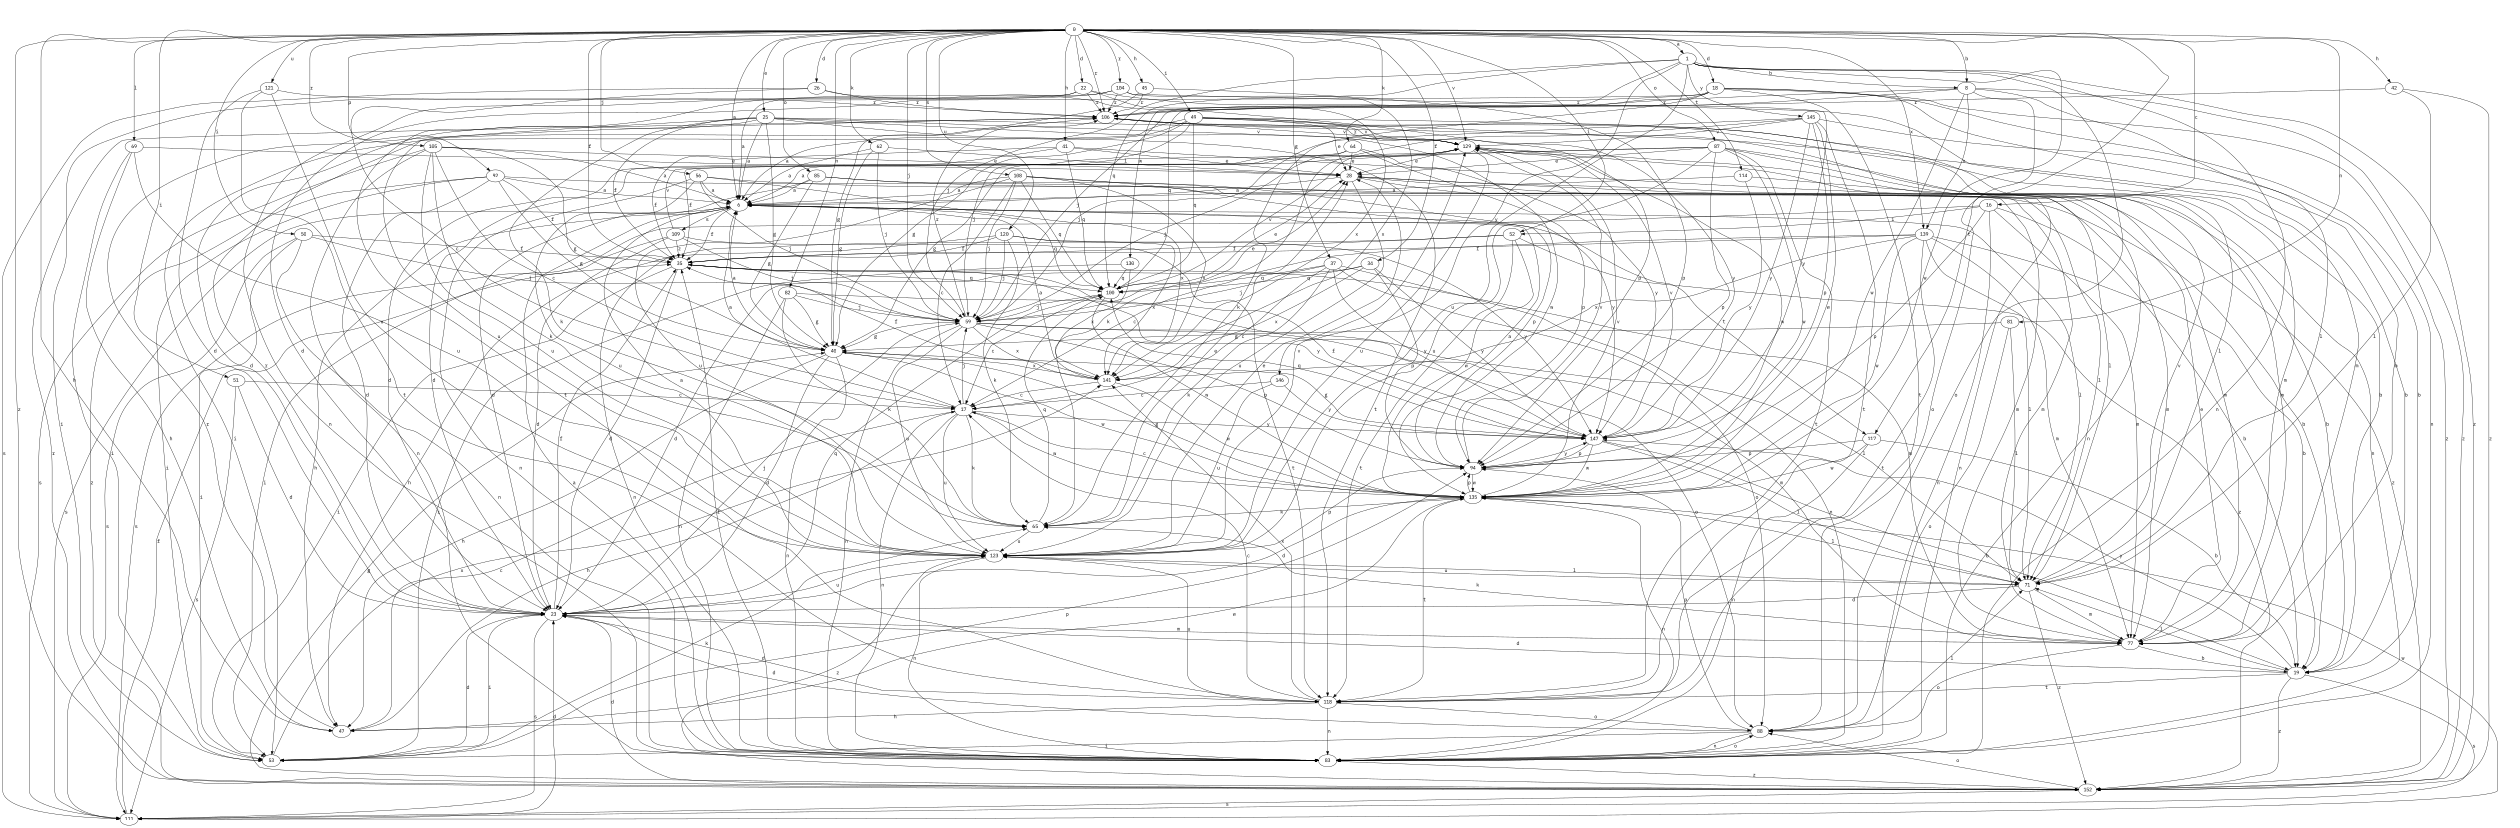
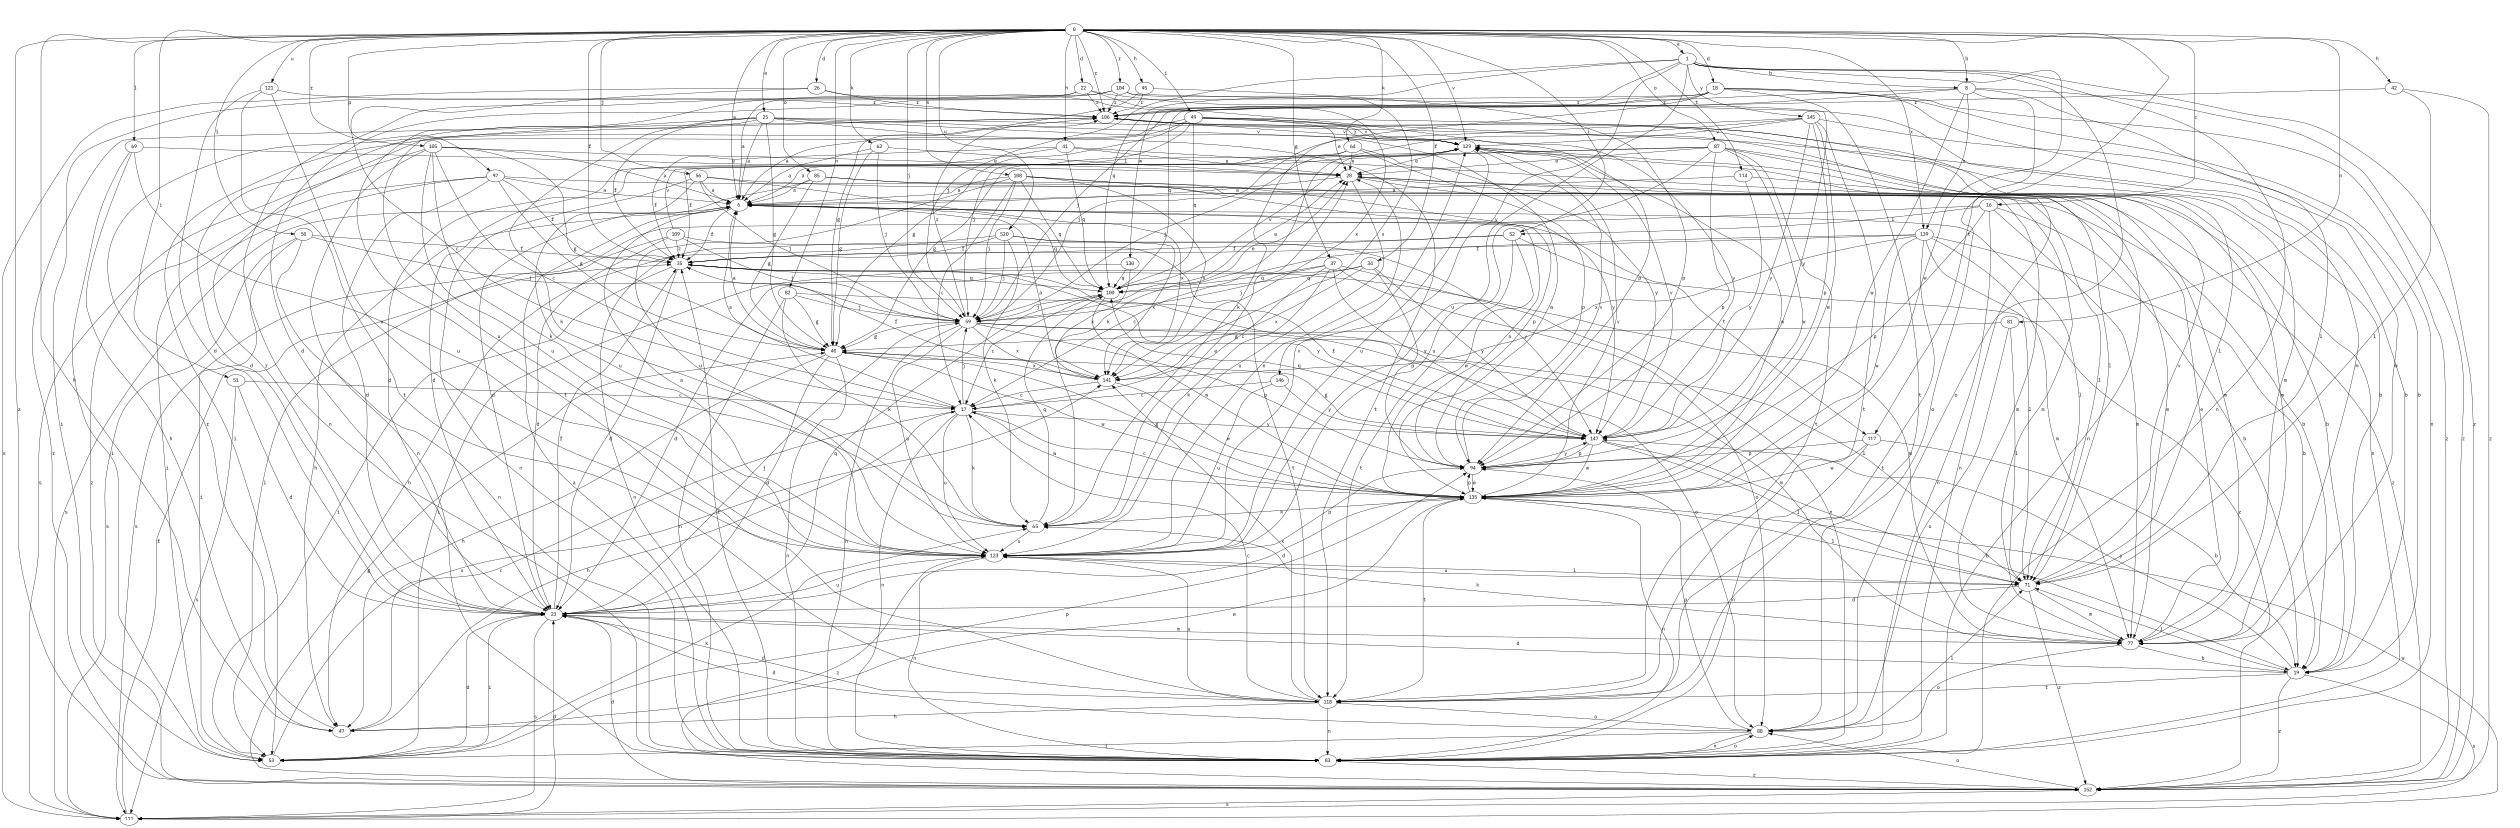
edge "6" -> "109": removed, label "s"
node "120": label "120" -> "520"
